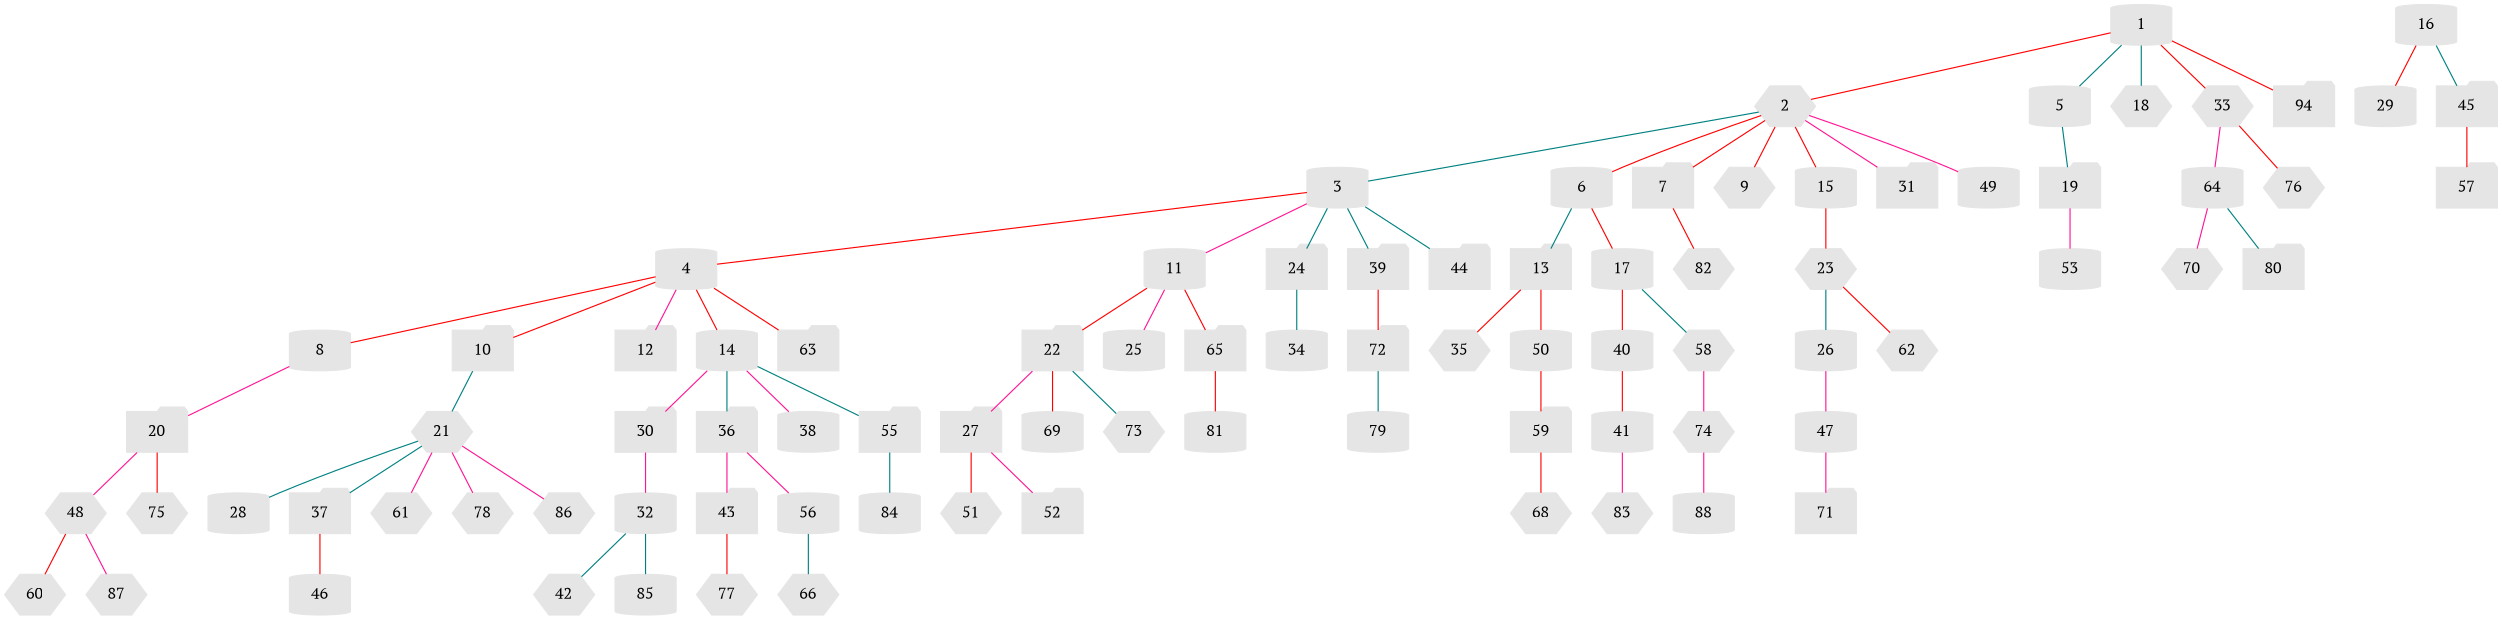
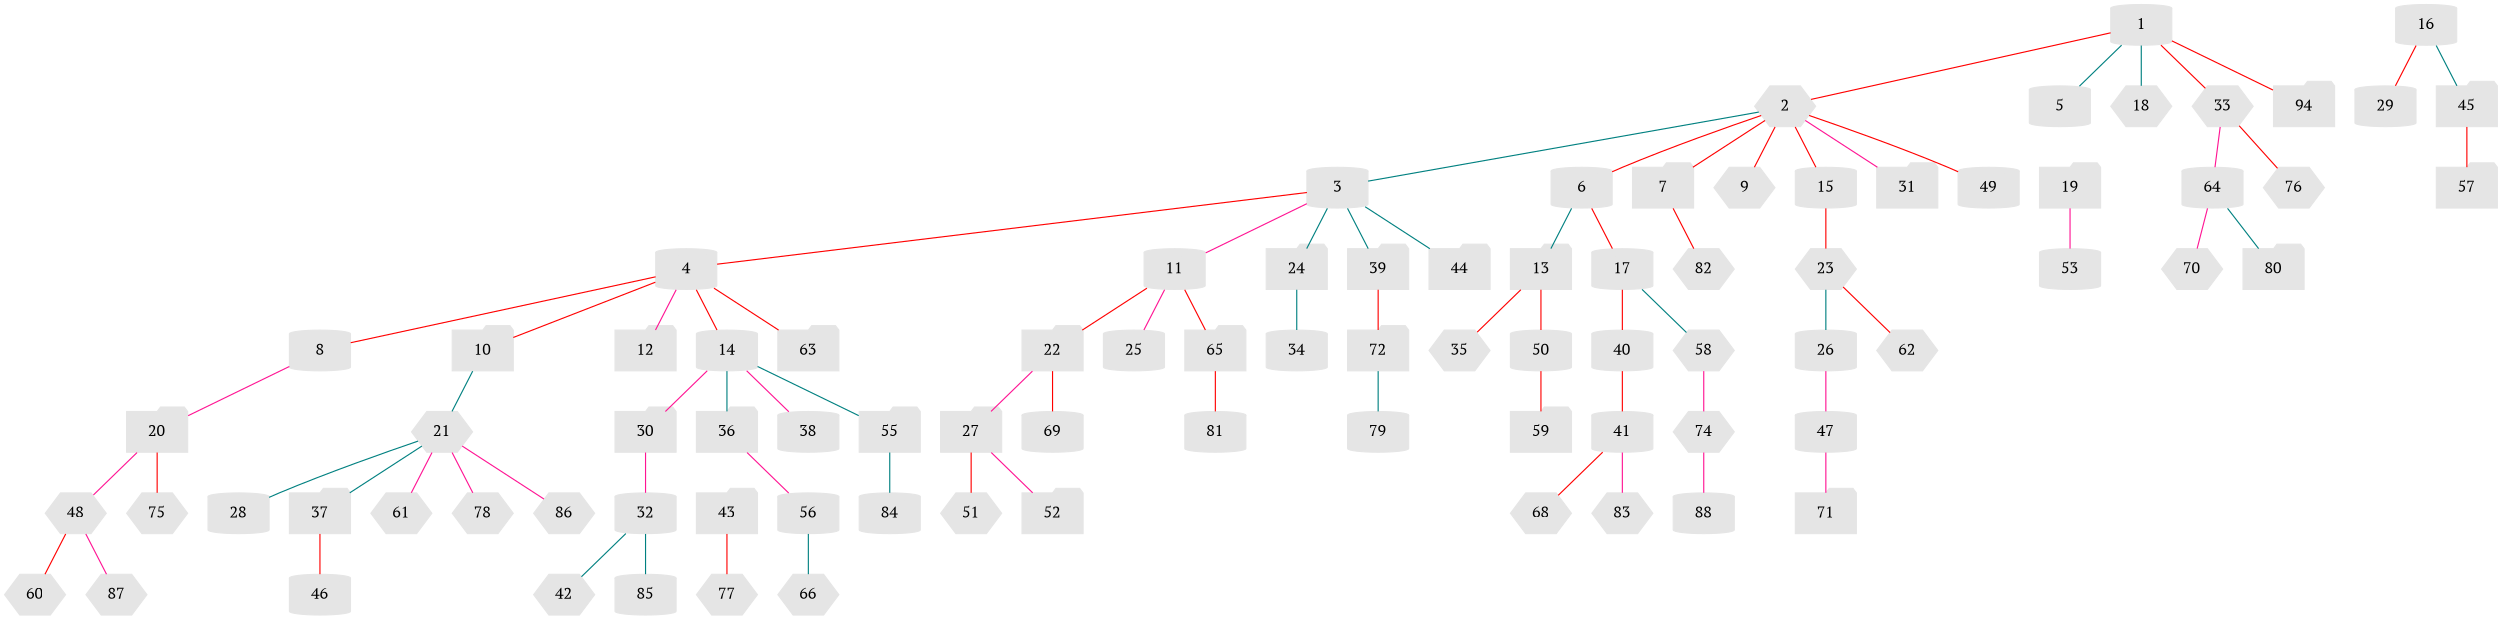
edge "2" -- "49": color deeppink -> red
edge "5" -- "19": removed
node "73": removed
edge "36" -- "43": removed
edge "59" -- "68": now "41" -- "68"
